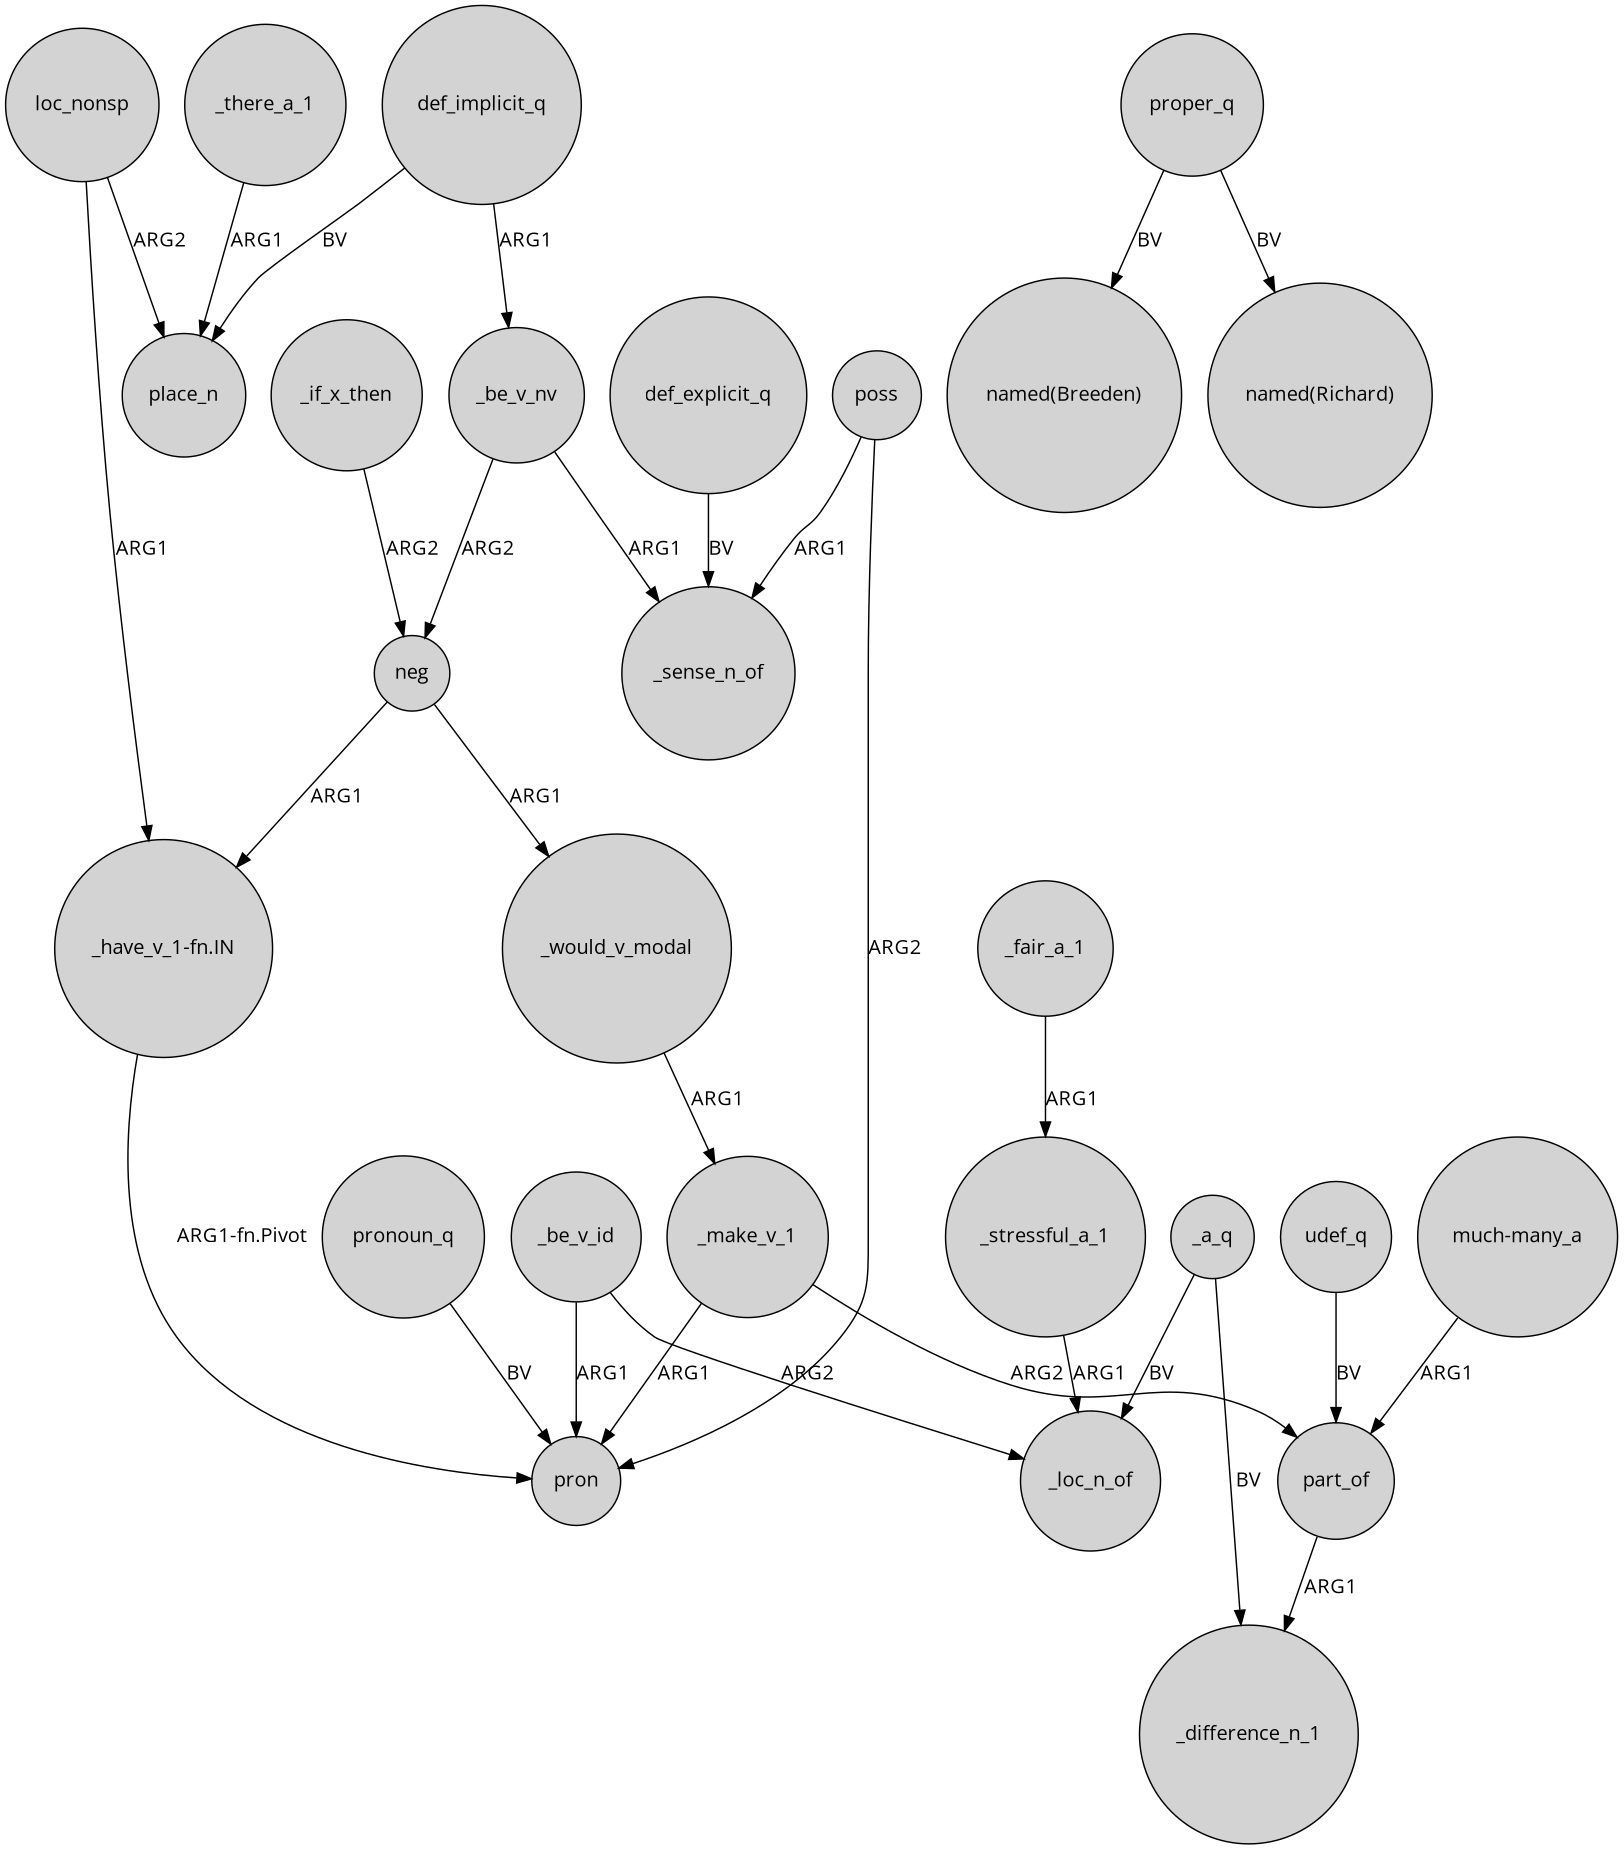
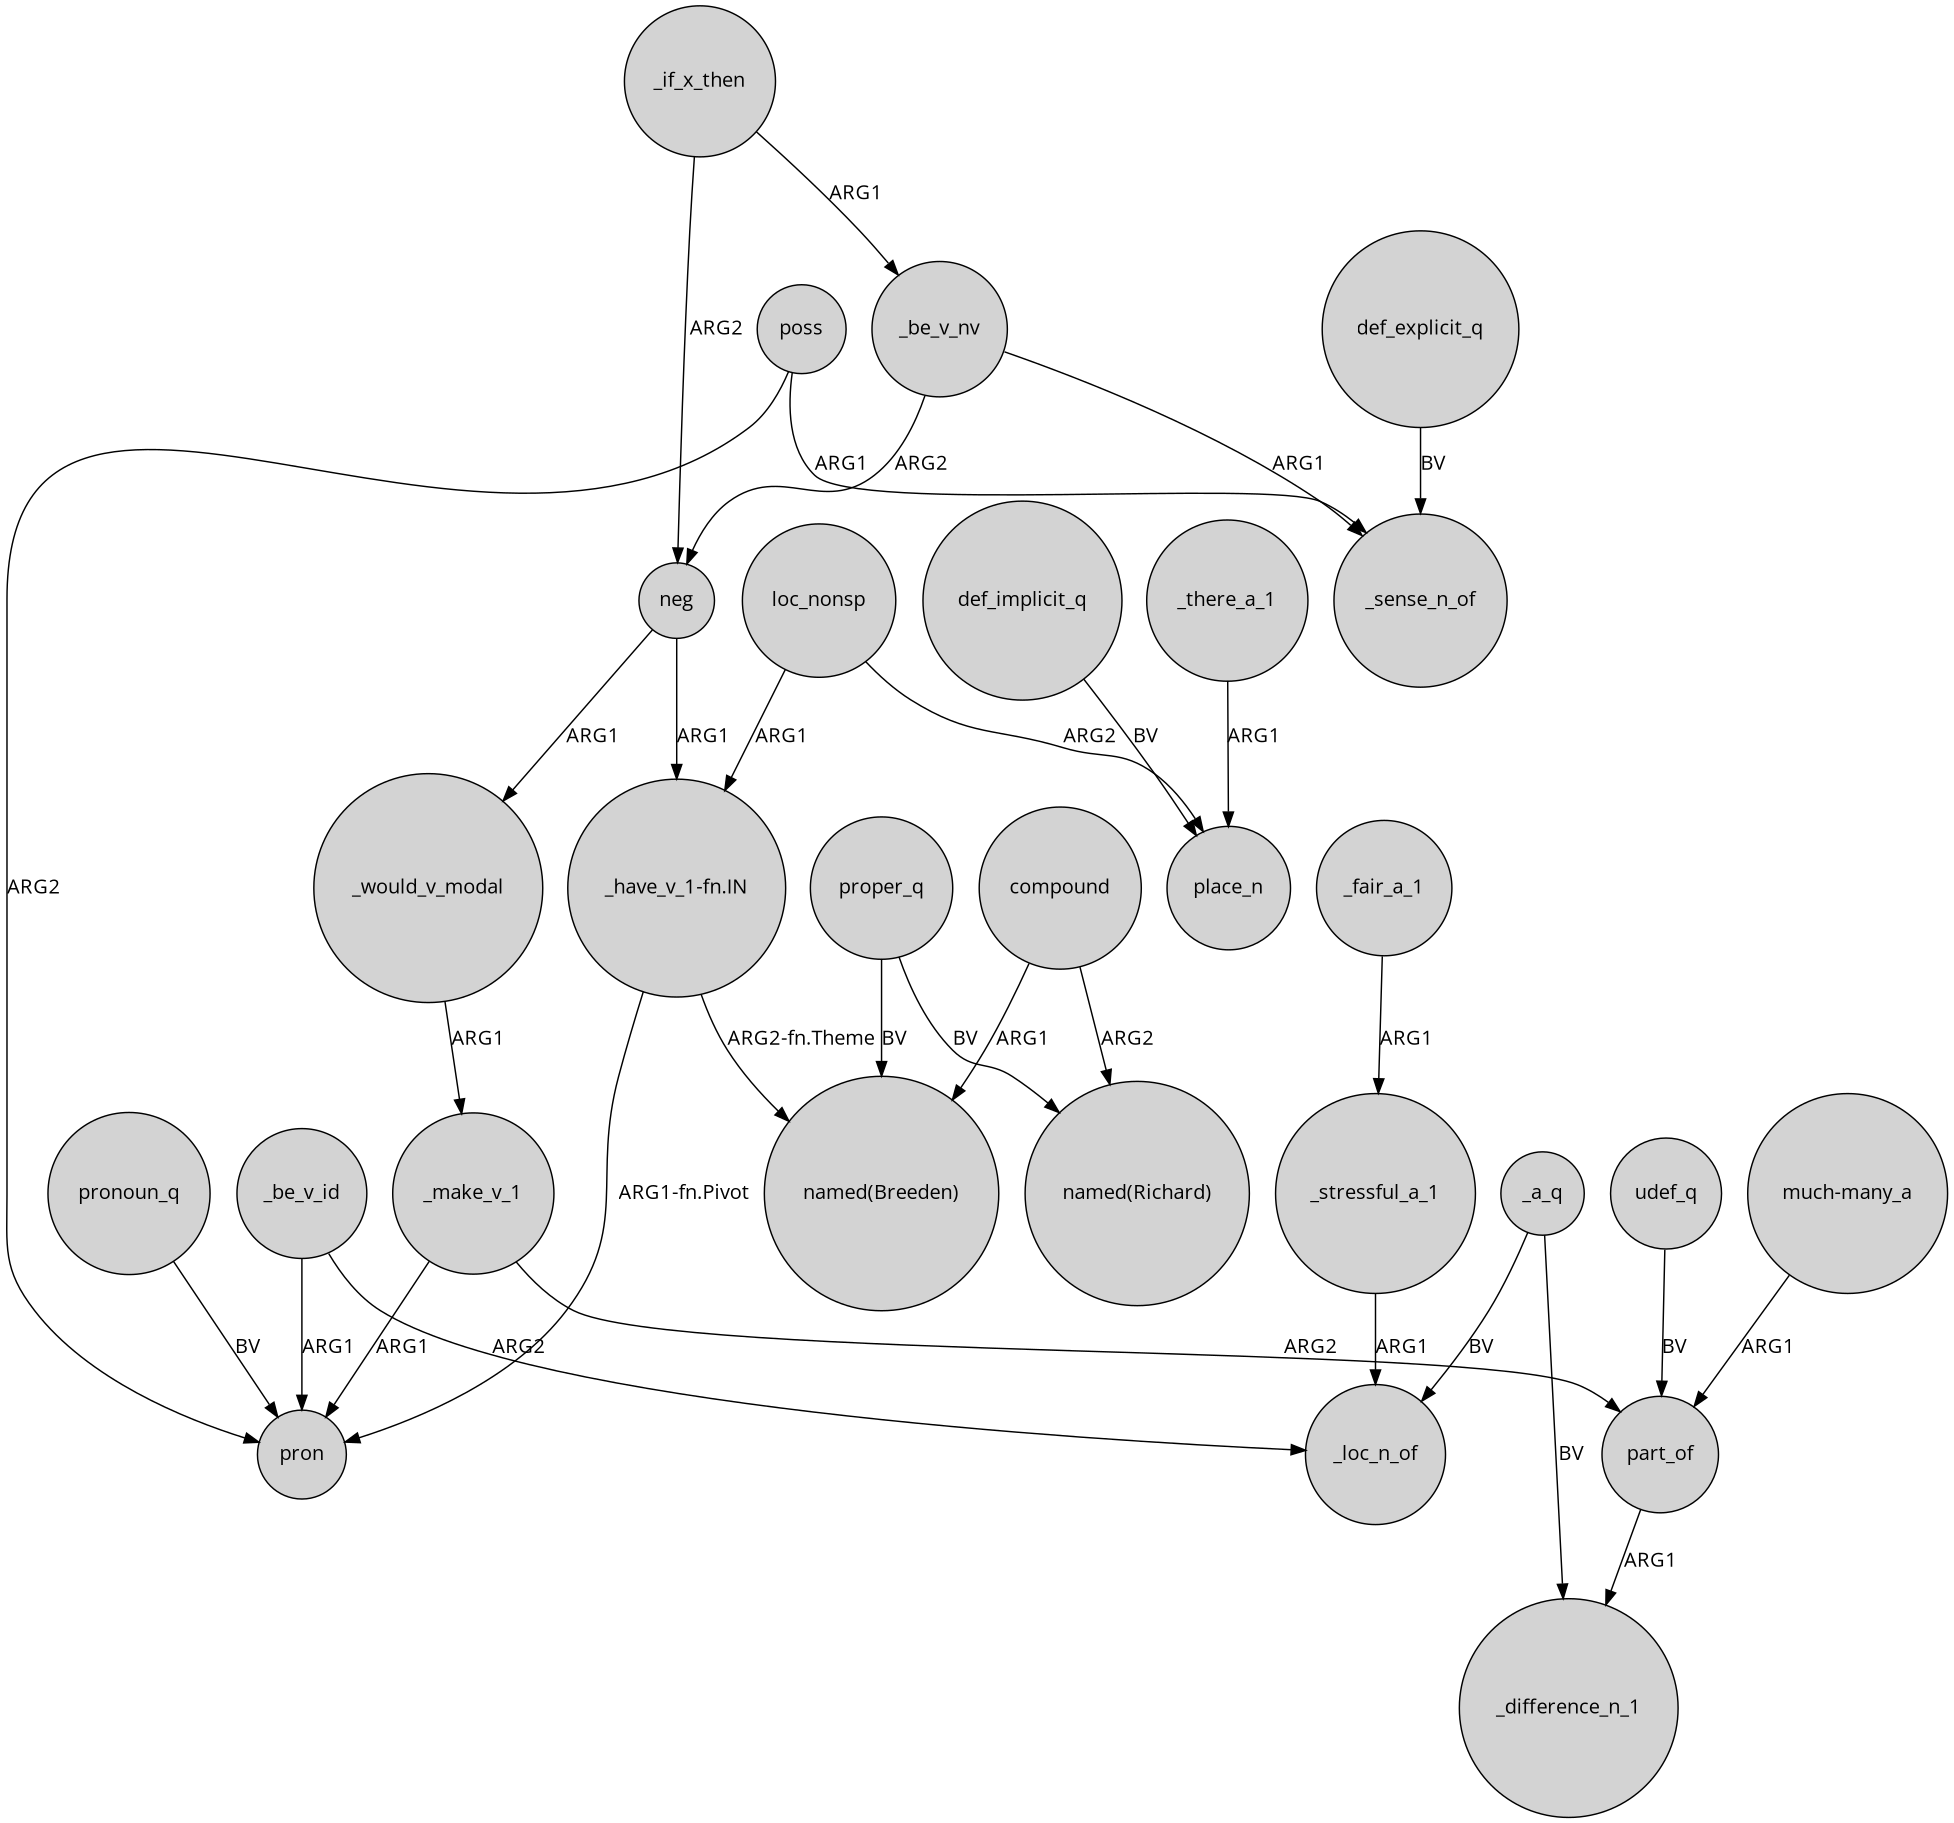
edge "def_implicit_q" -> "_be_v_nv": now "_if_x_then" -> "_be_v_nv"
node "compound": added
edge "_have_v_1-fn.IN" -> "named(Breeden)": added, label "ARG2-fn.Theme"
